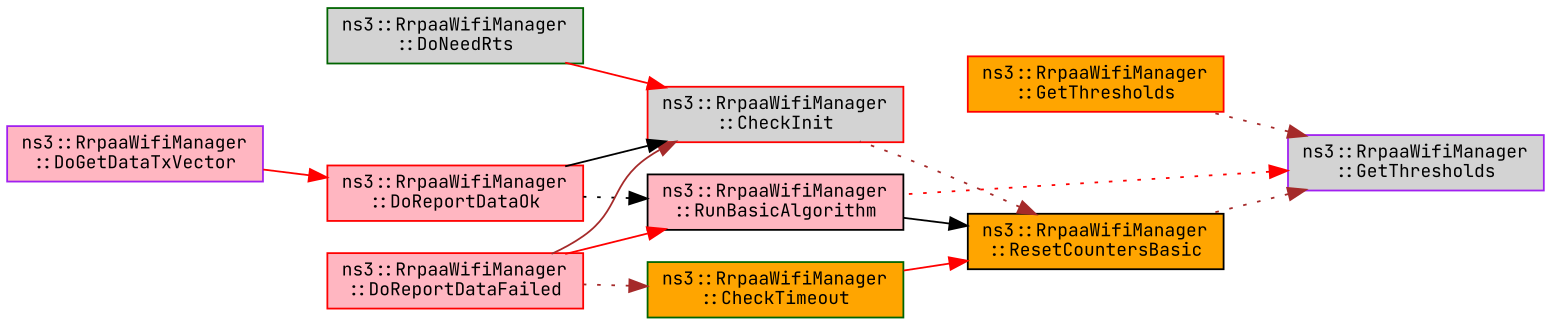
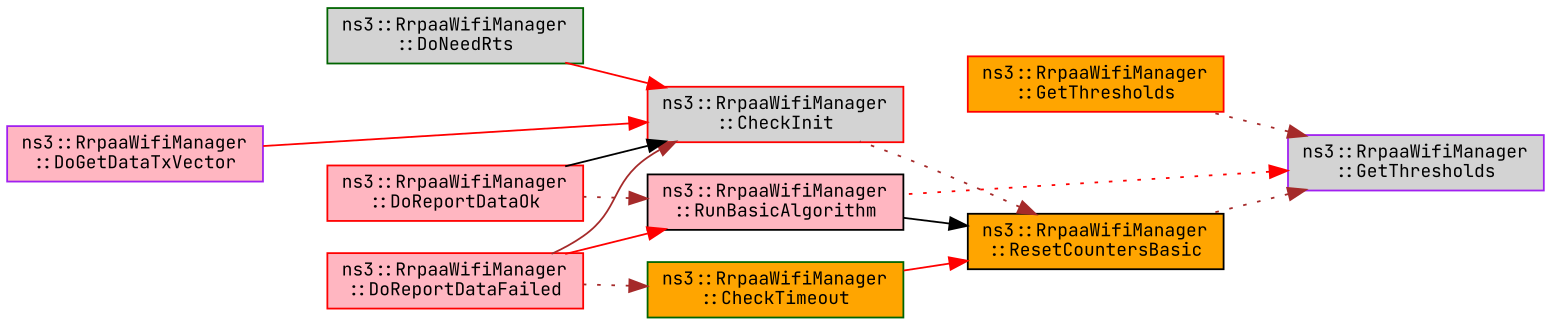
edge "ns3::RrpaaWifiManager ::DoGetDataTxVector" -> "ns3::RrpaaWifiManager ::DoReportDataOk": now "ns3::RrpaaWifiManager ::DoGetDataTxVector" -> "ns3::RrpaaWifiManager ::CheckInit"
edge "ns3::RrpaaWifiManager ::DoReportDataOk" -> "ns3::RrpaaWifiManager ::RunBasicAlgorithm": color black -> brown
